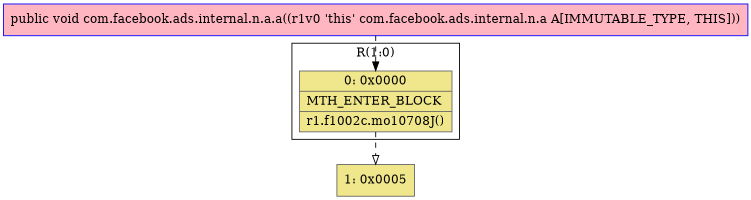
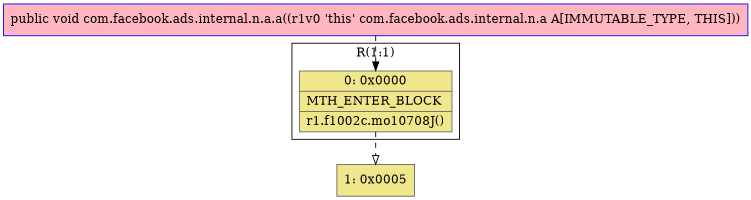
cluster "R(1:0)": label "R(1:0)" -> "R(1:1)"
